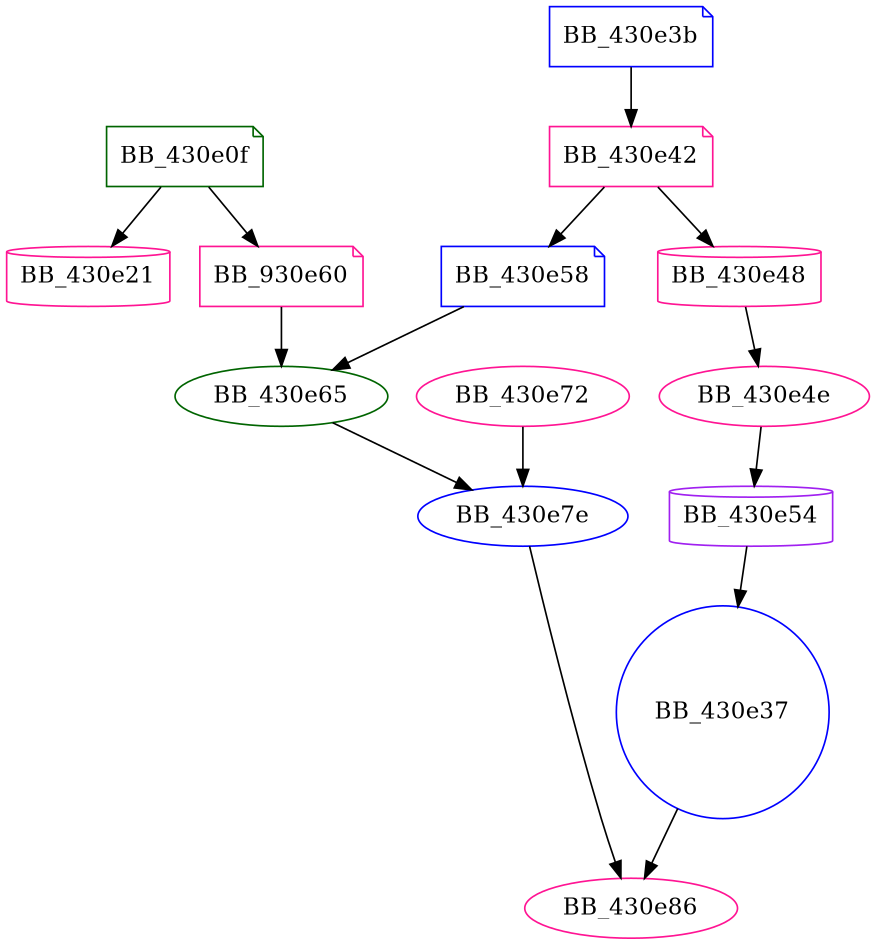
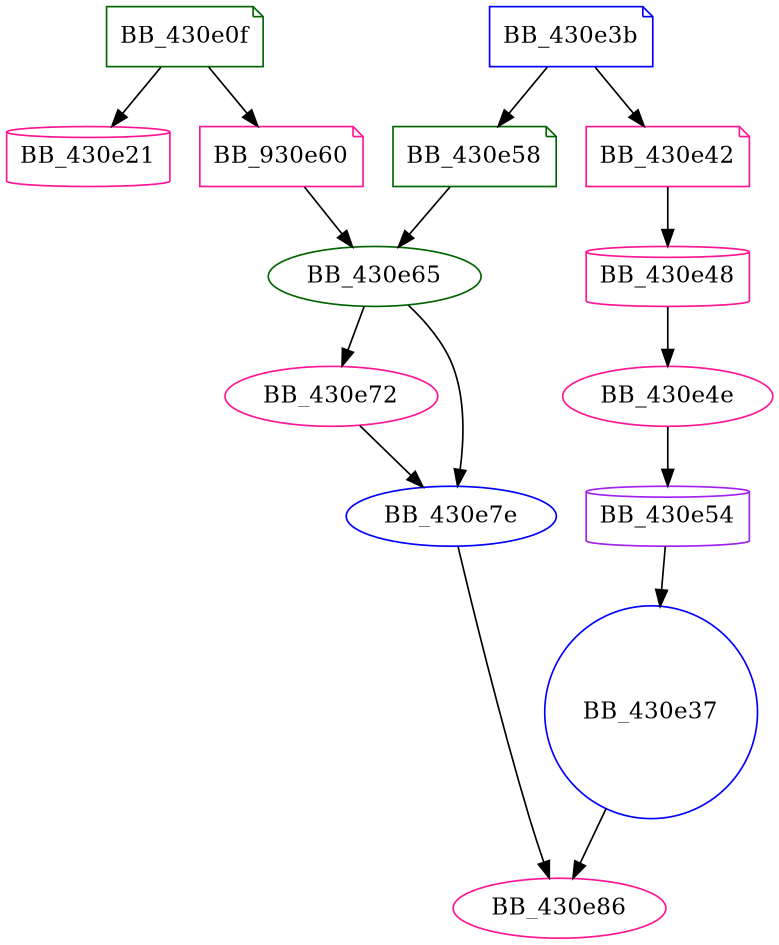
edge "BB_430e42" -> "BB_430e58": now "BB_430e3b" -> "BB_430e58"
node "BB_430e58": color blue -> darkgreen
edge "BB_430e65" -> "BB_430e72": added
